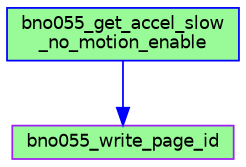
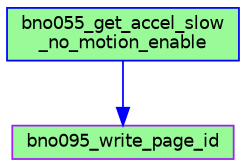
node "bno055_write_page_id": label "bno055_write_page_id" -> "bno095_write_page_id"
